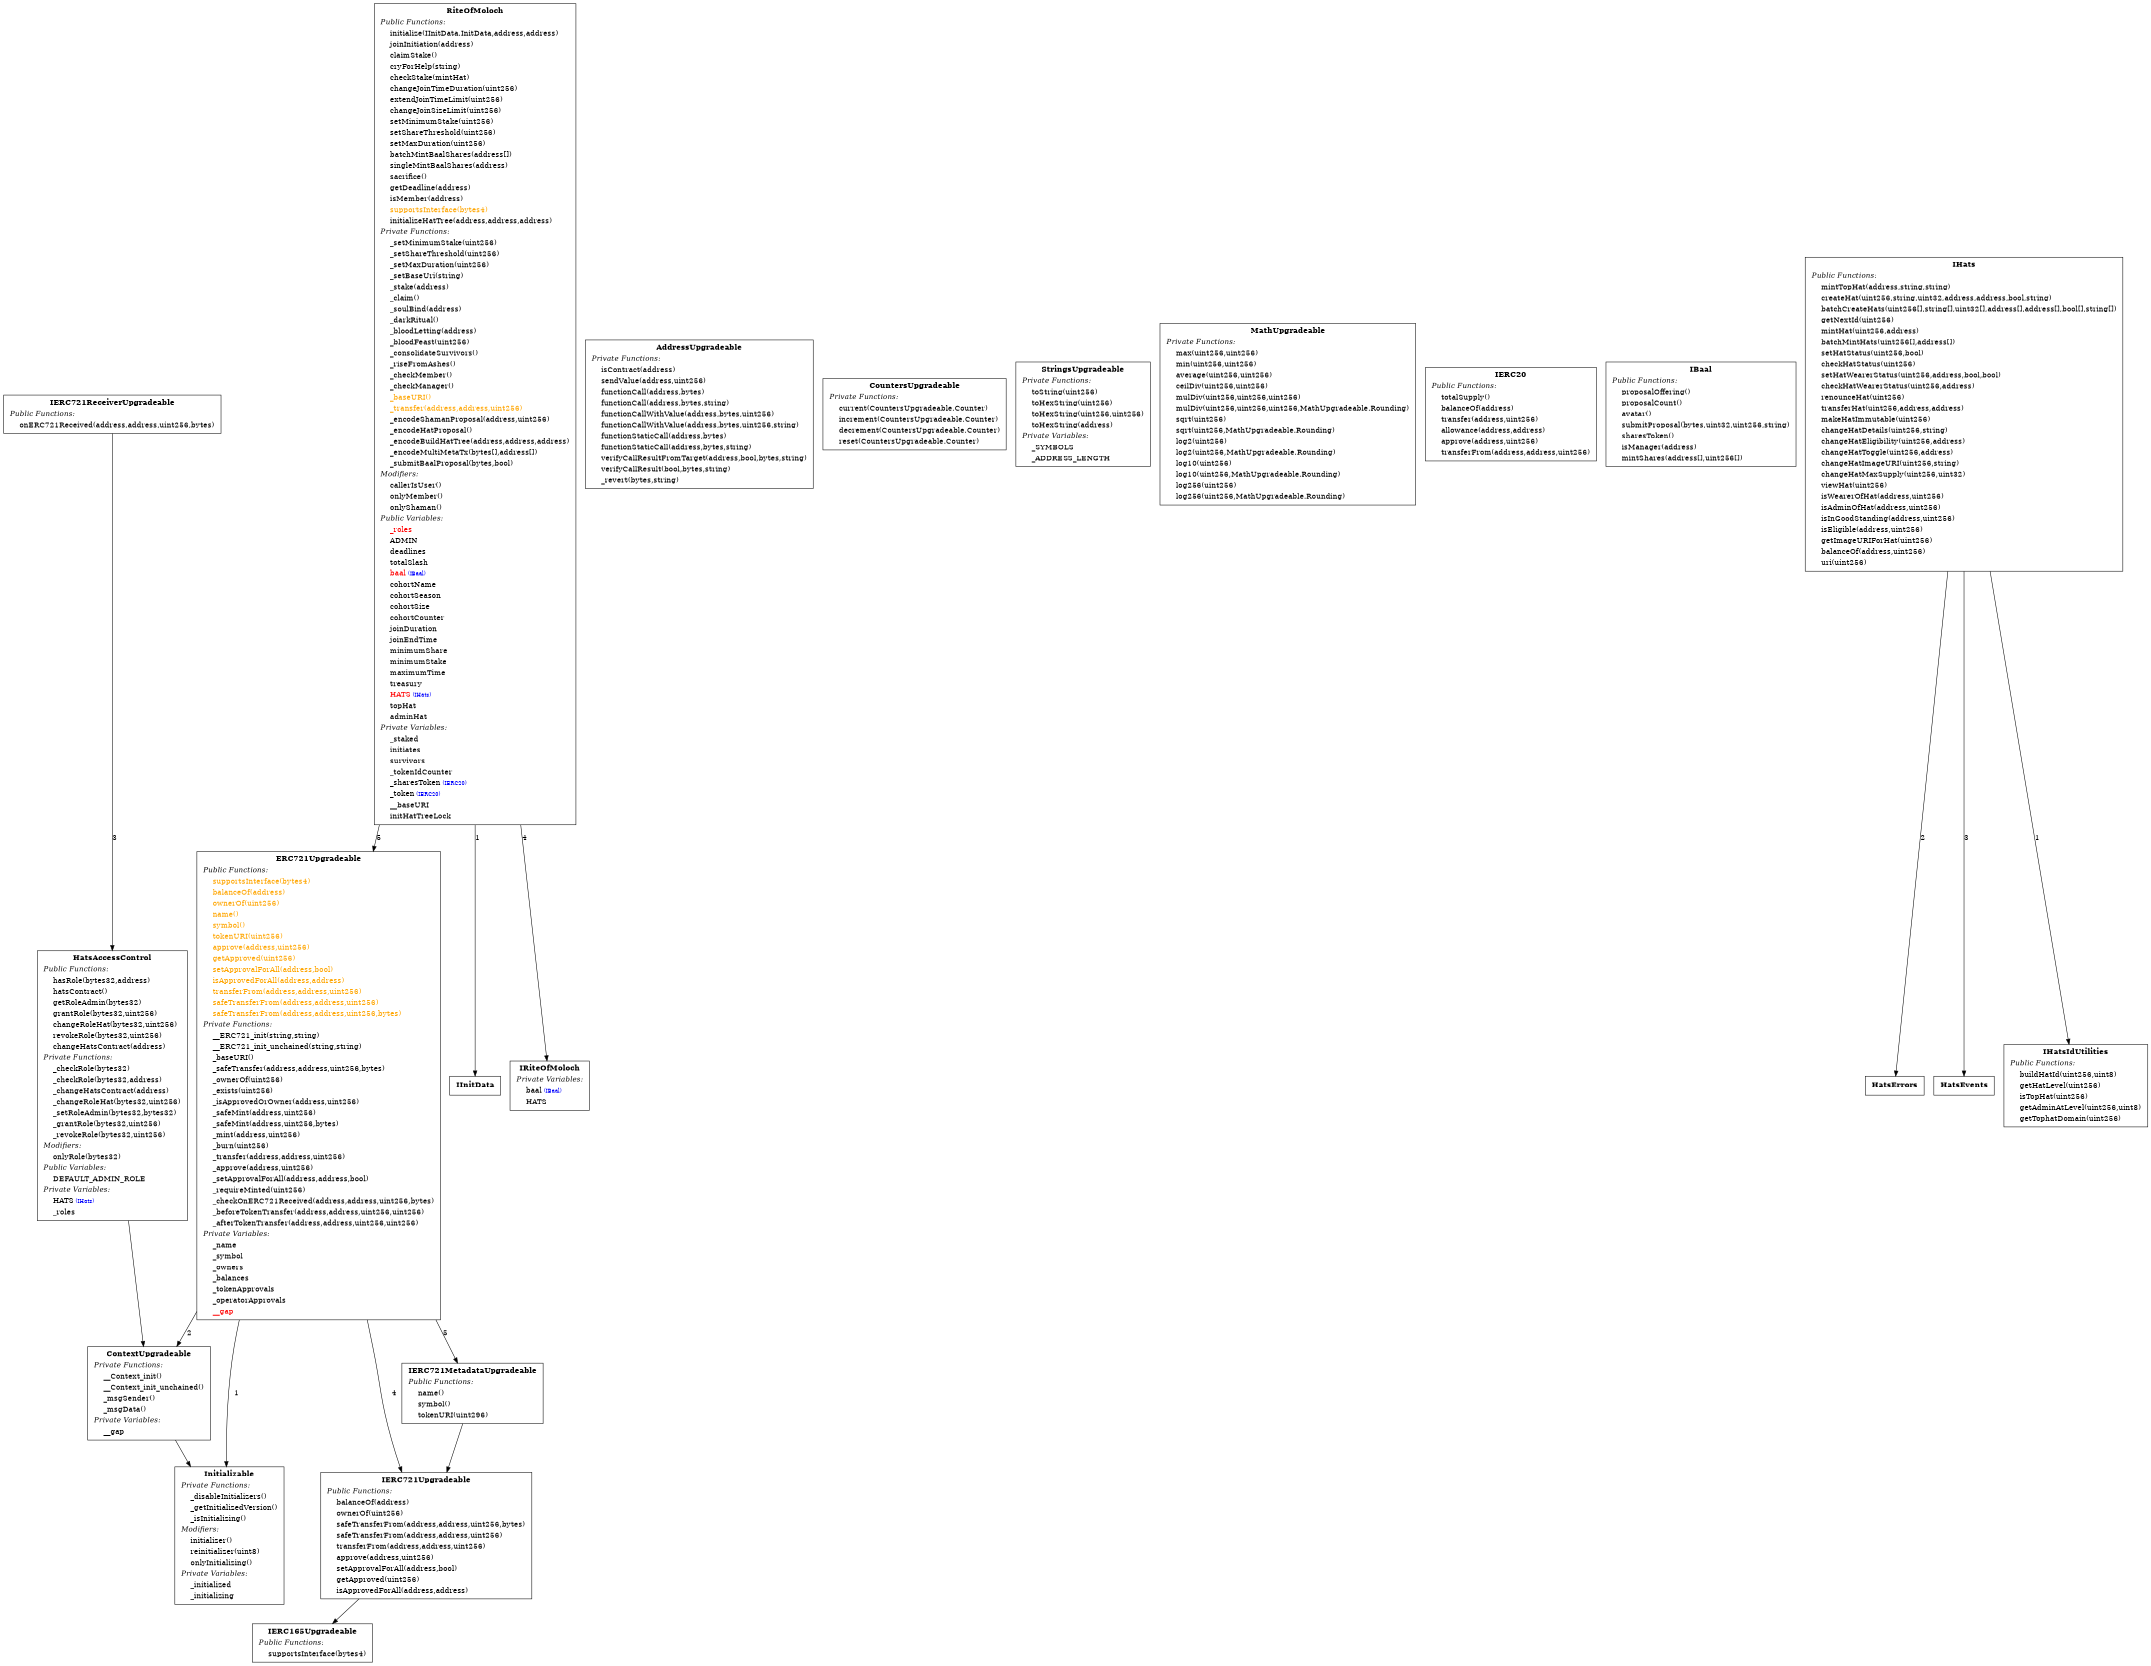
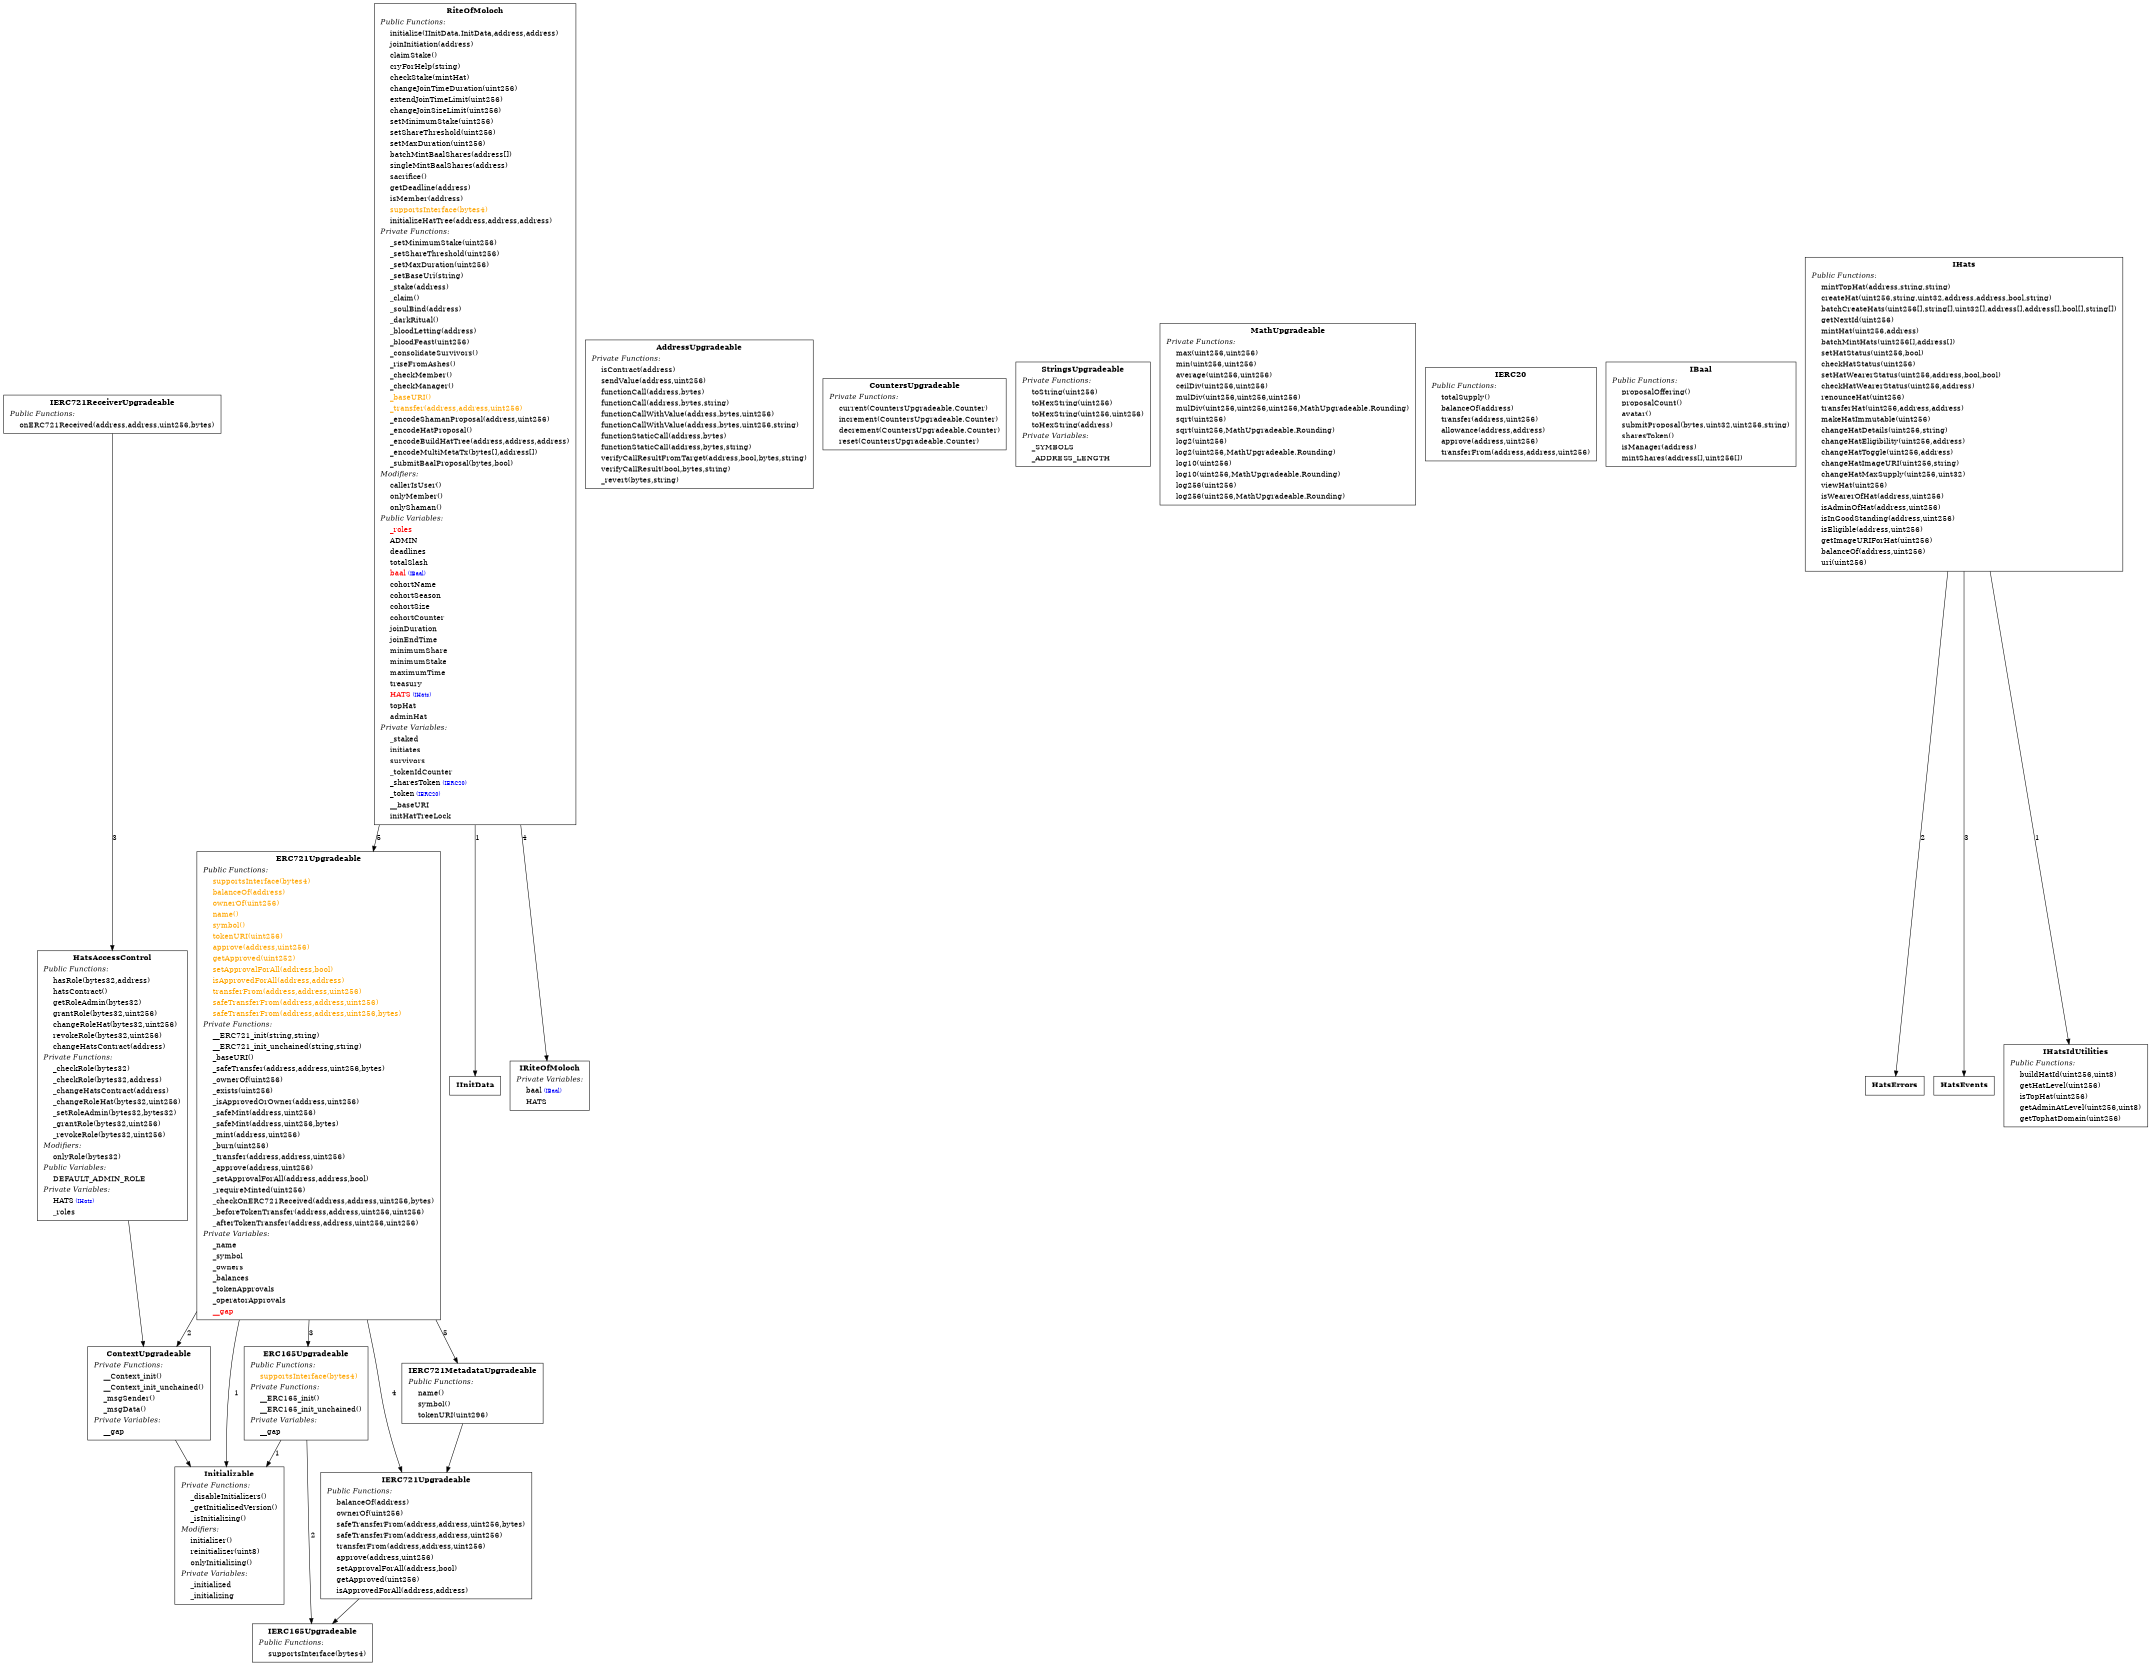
node "ERC721Upgradeable": text "getApproved(uint256)" -> "getApproved(uint252)"
node "ERC165Upgradeable": added
